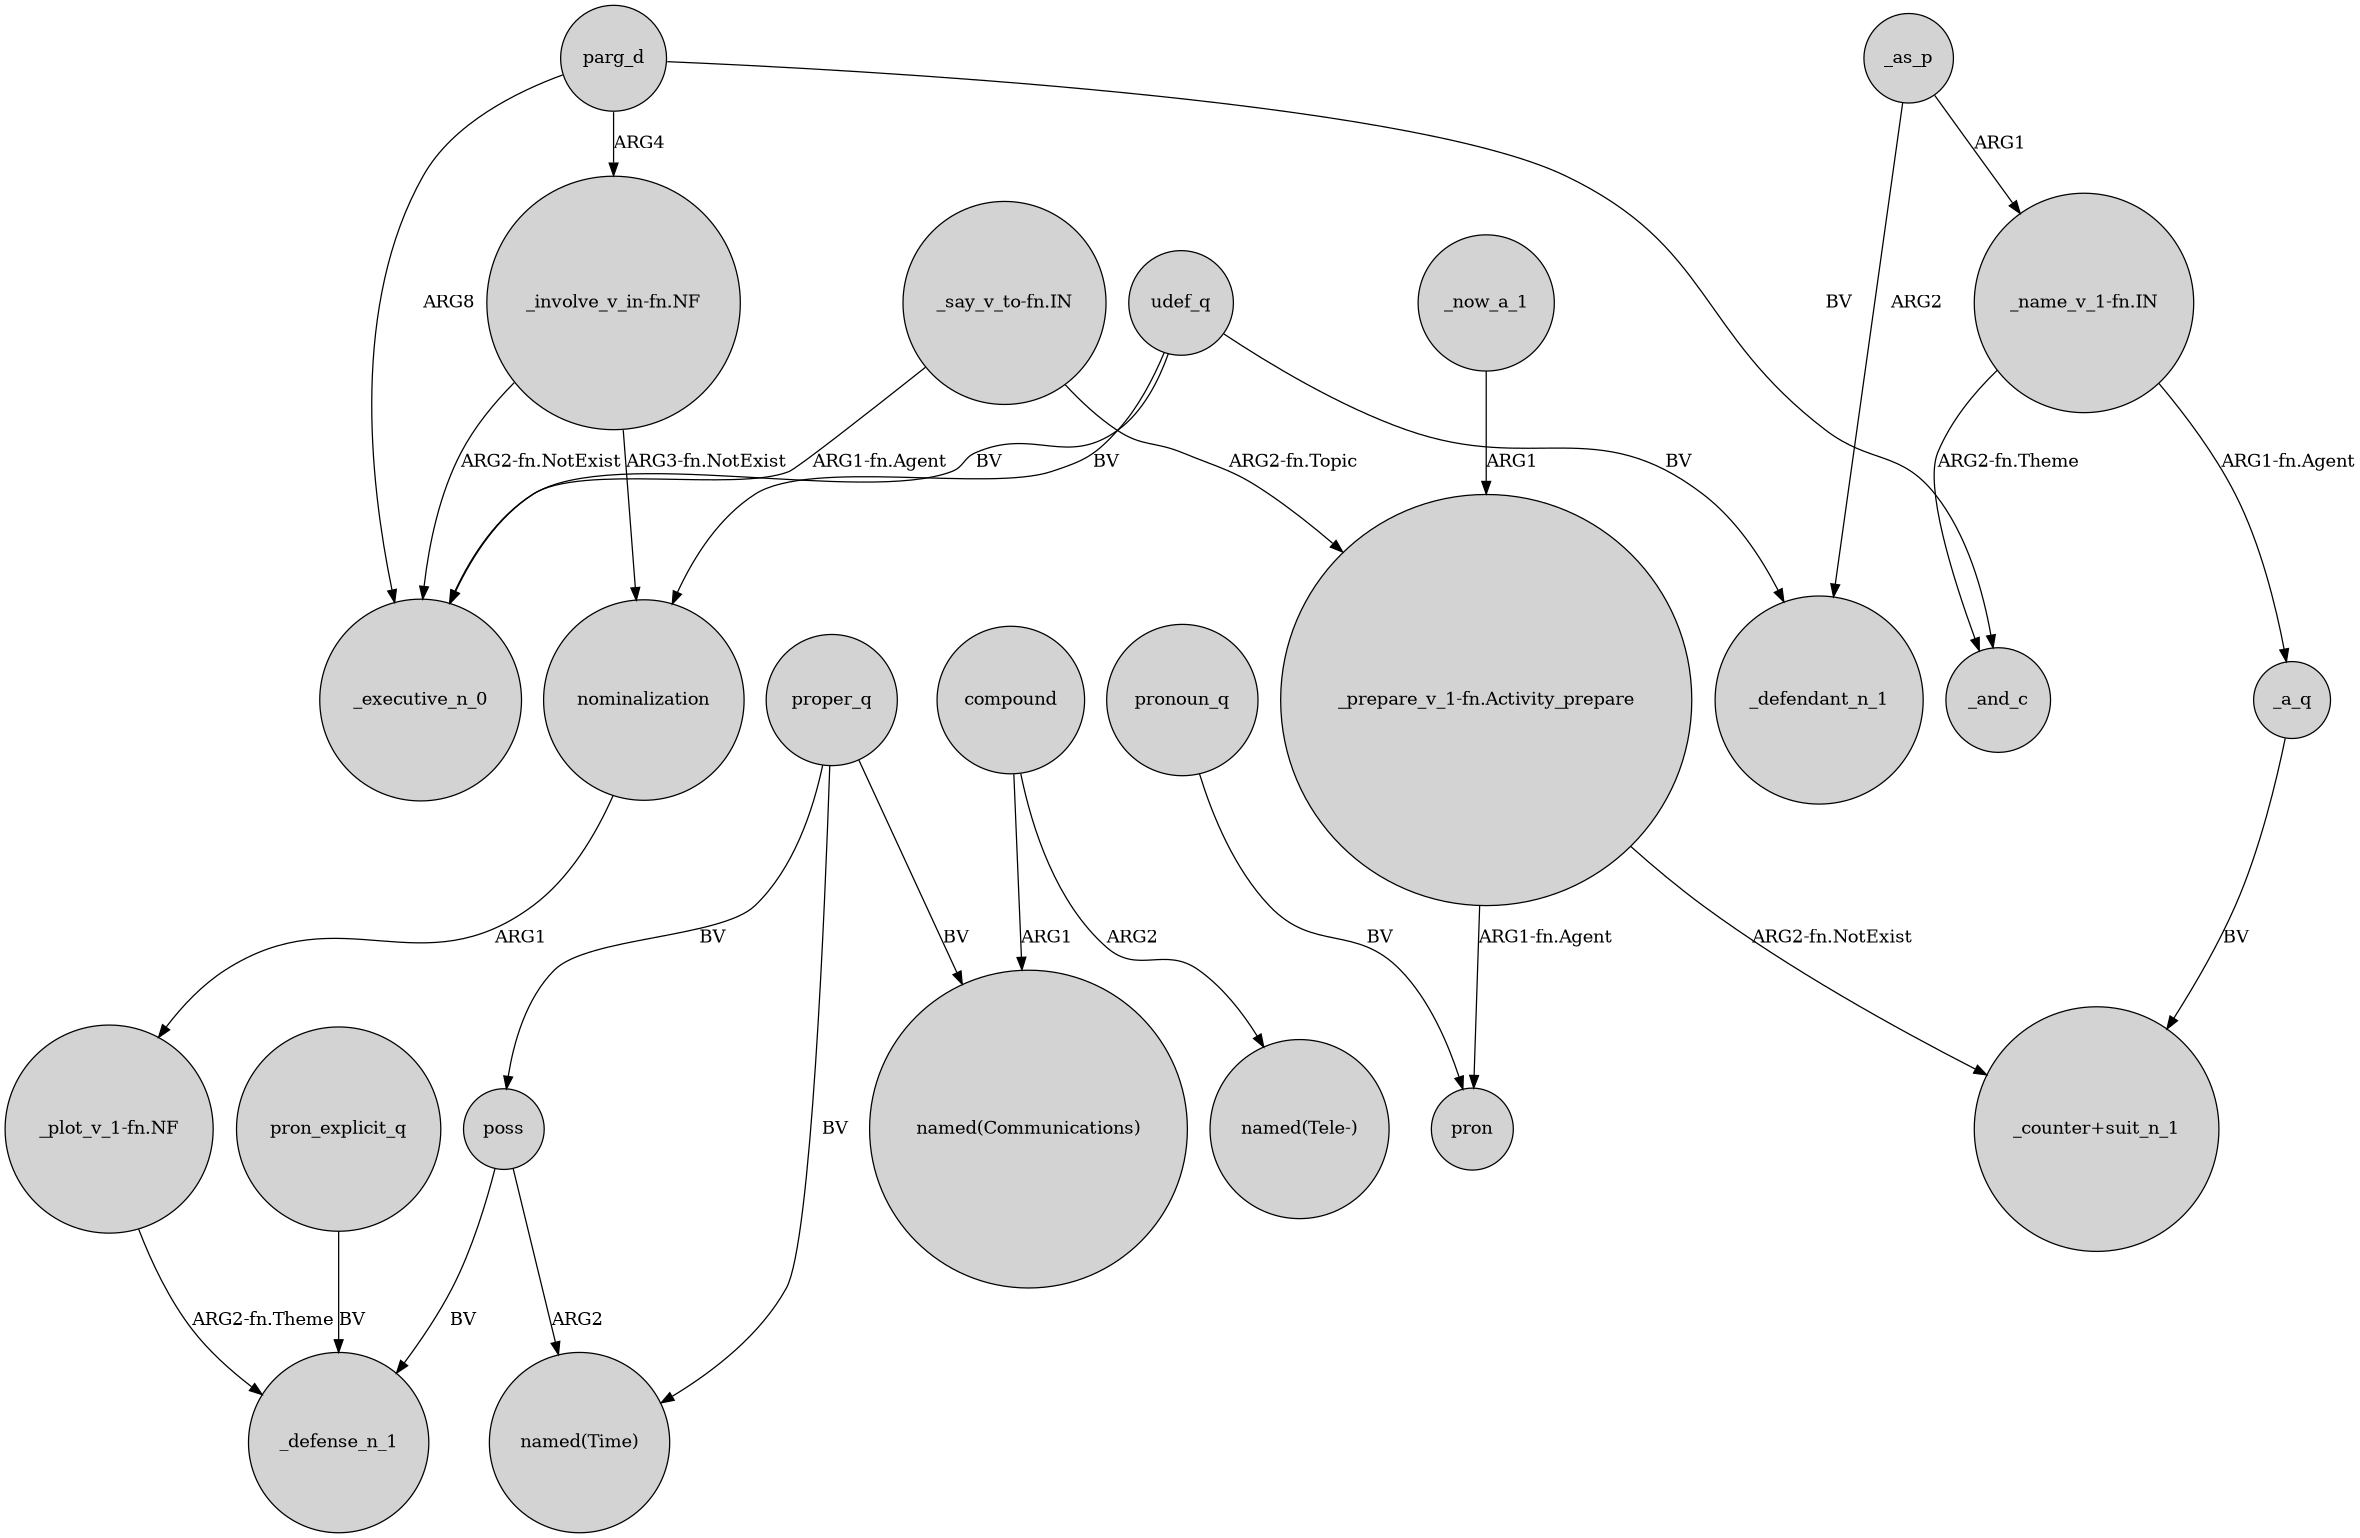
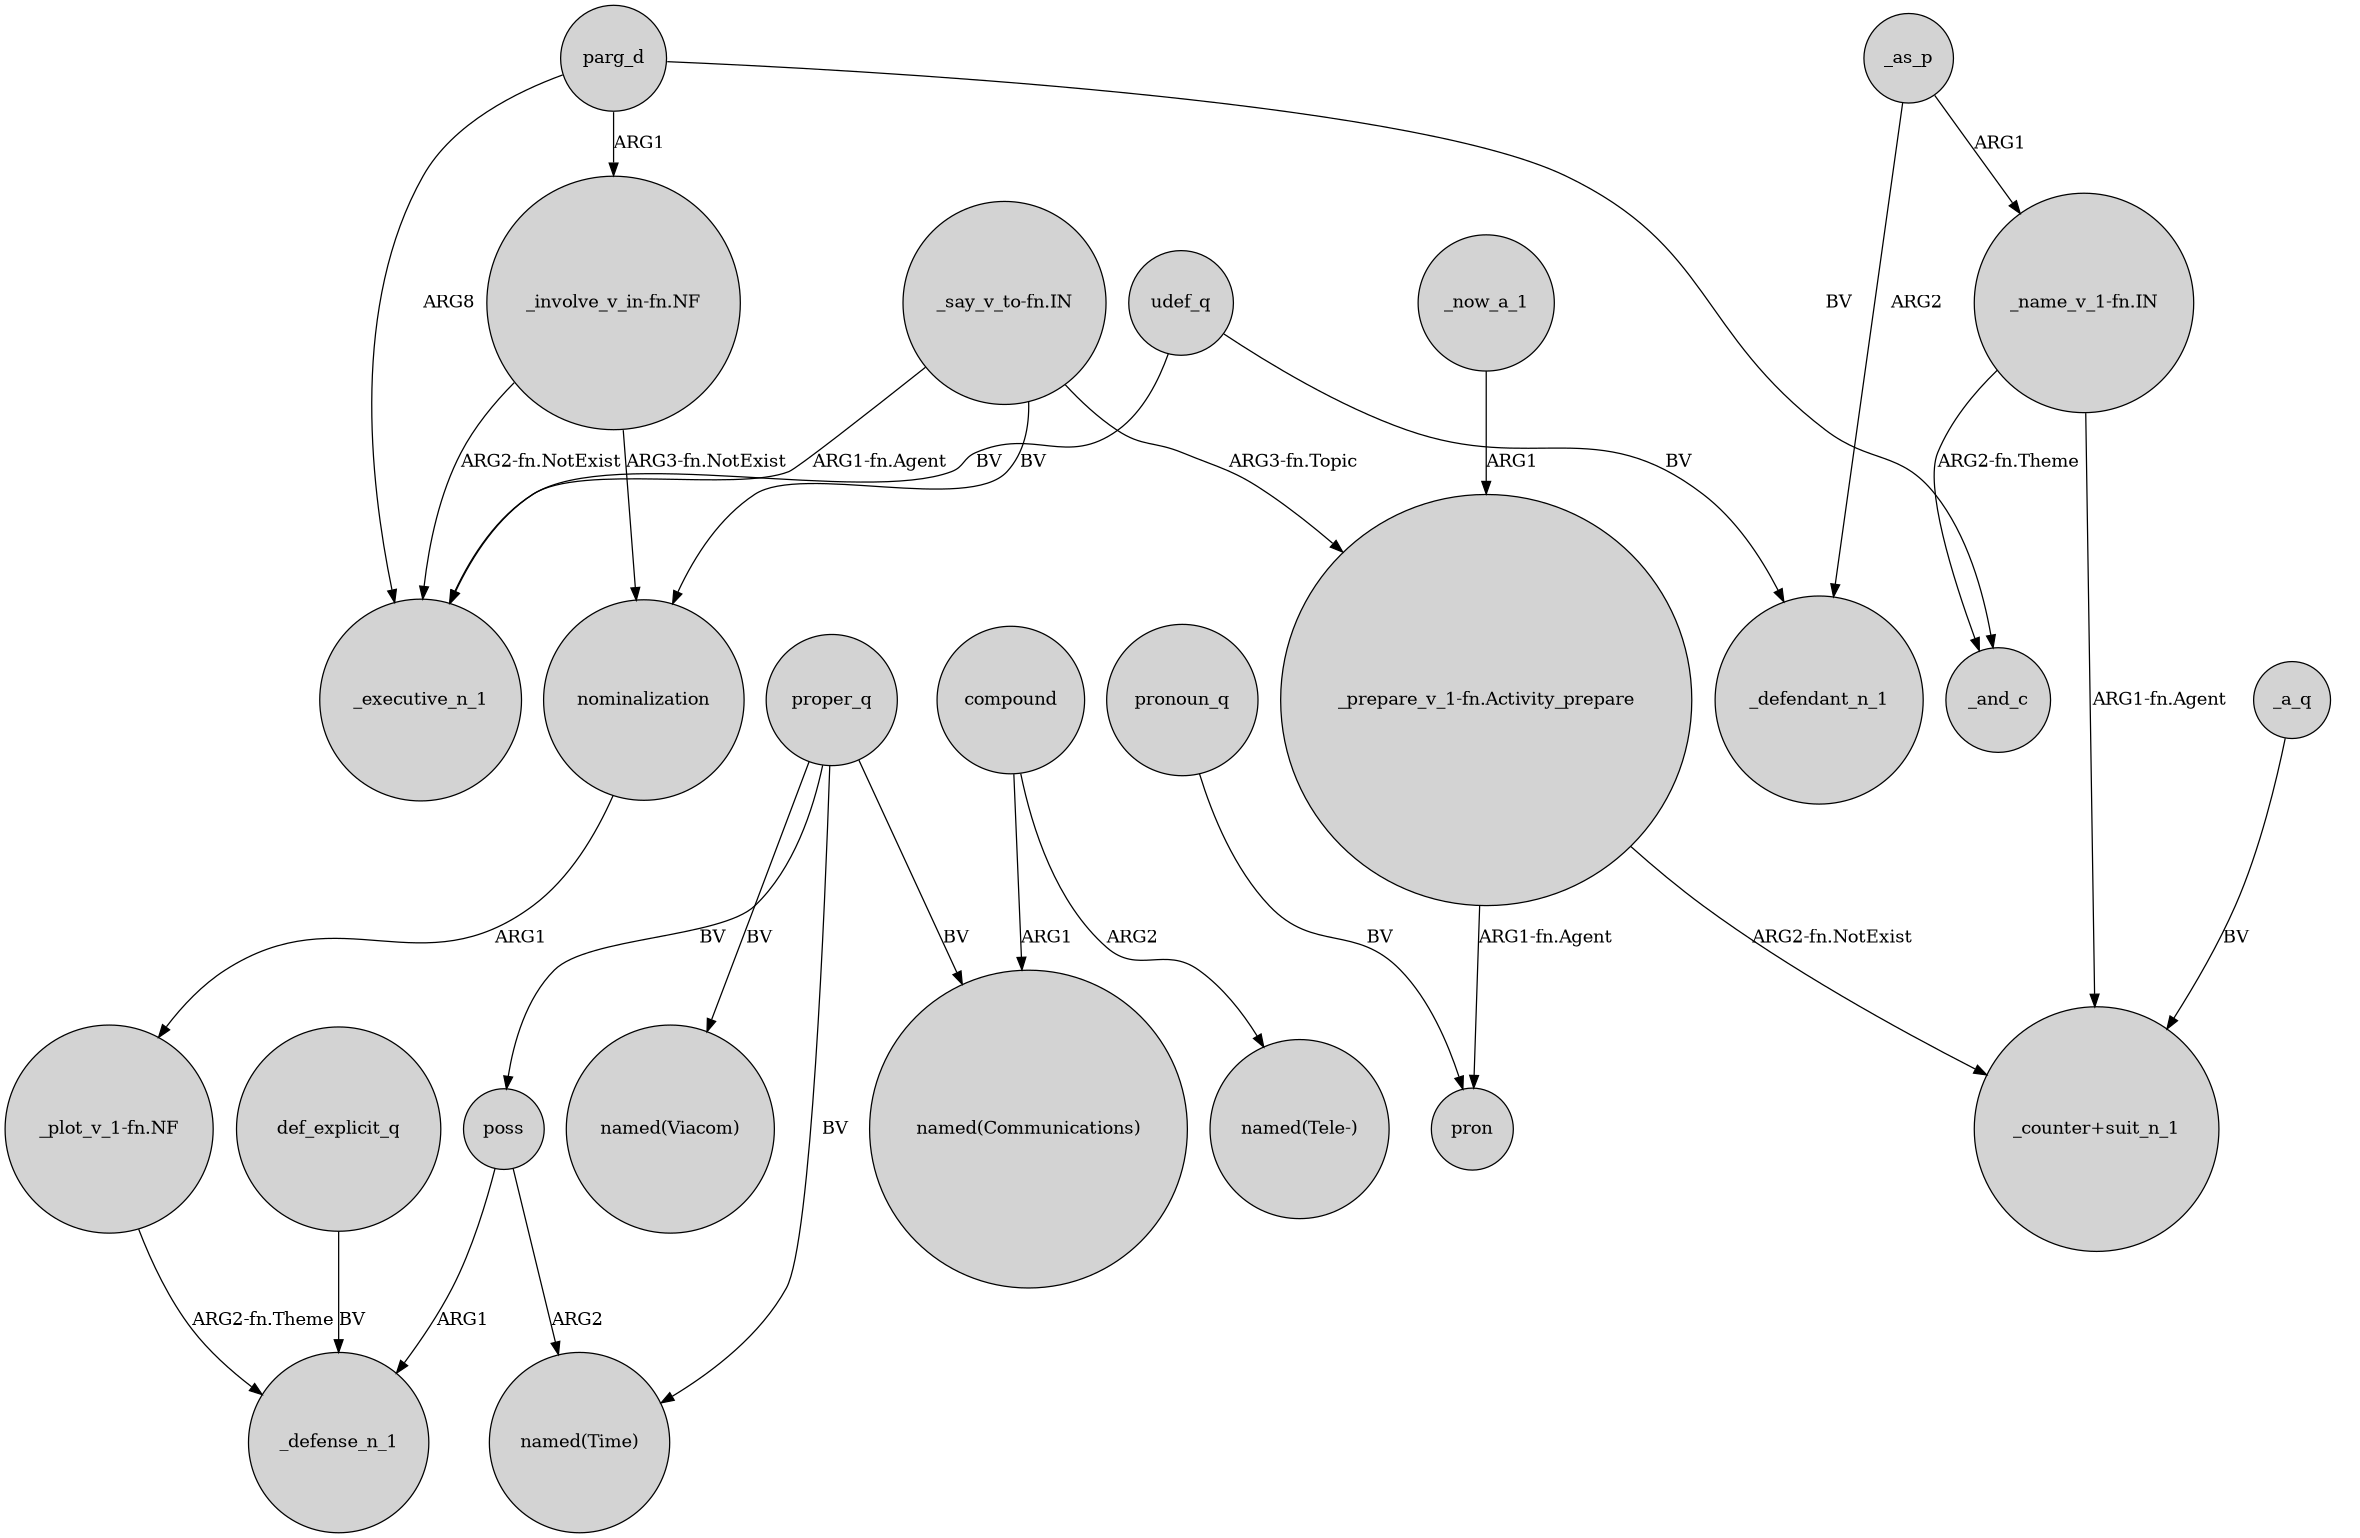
edge "parg_d" -> "_involve_v_in-fn.NF": label "ARG4" -> "ARG1"
edge "_say_v_to-fn.IN" -> "_prepare_v_1-fn.Activity_prepare": label "ARG2-fn.Topic" -> "ARG3-fn.Topic"
edge "udef_q" -> "nominalization": now "_say_v_to-fn.IN" -> "nominalization"
edge "_name_v_1-fn.IN" -> "_a_q": now "_name_v_1-fn.IN" -> "_counter+suit_n_1"
node "_executive_n_0": label "_executive_n_0" -> "_executive_n_1"
node "pron_explicit_q": label "pron_explicit_q" -> "def_explicit_q"
node "named(Viacom)": added
edge "poss" -> "_defense_n_1": label "BV" -> "ARG1"
